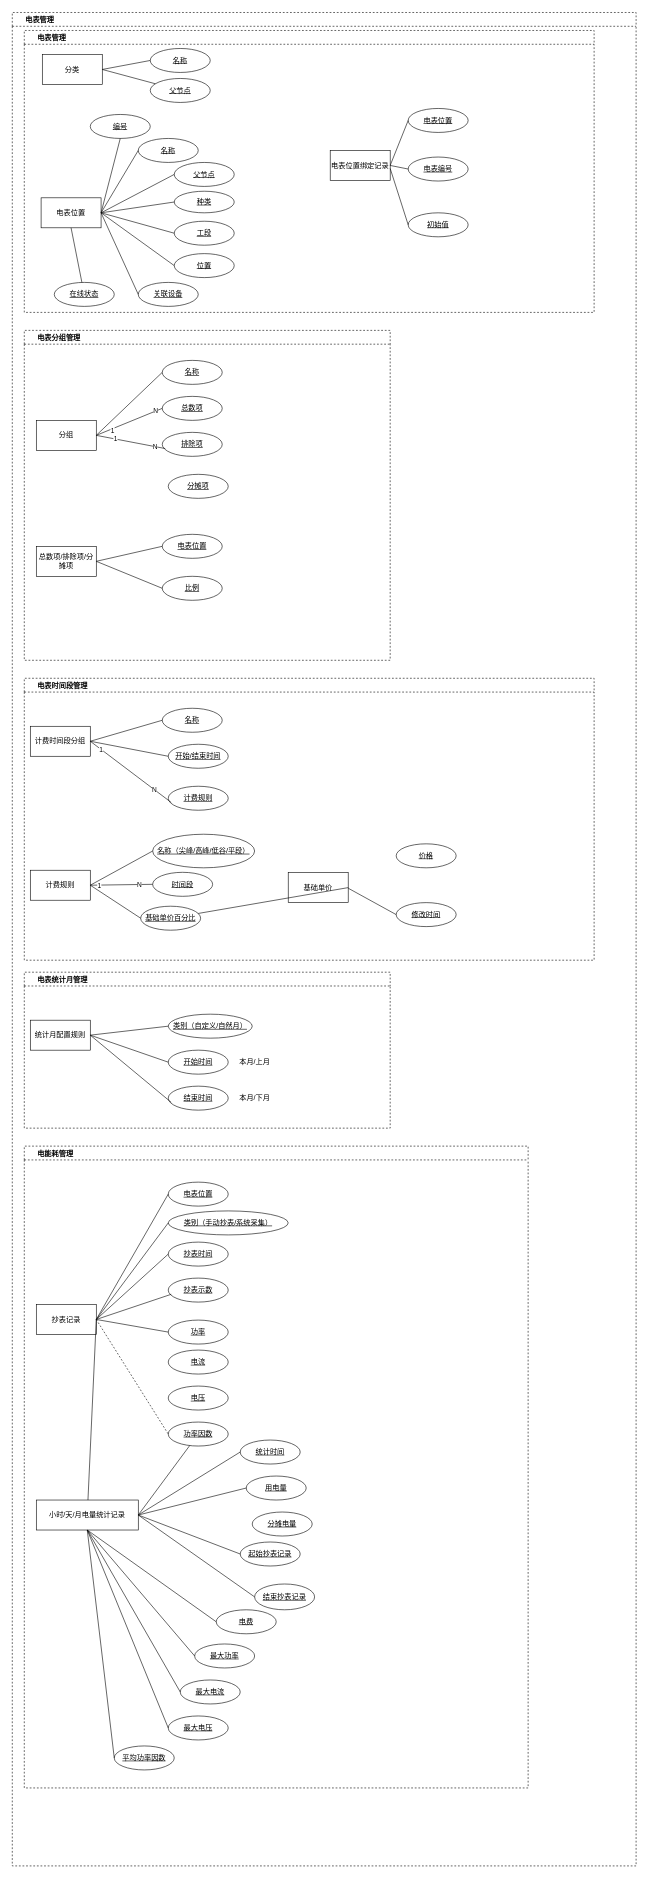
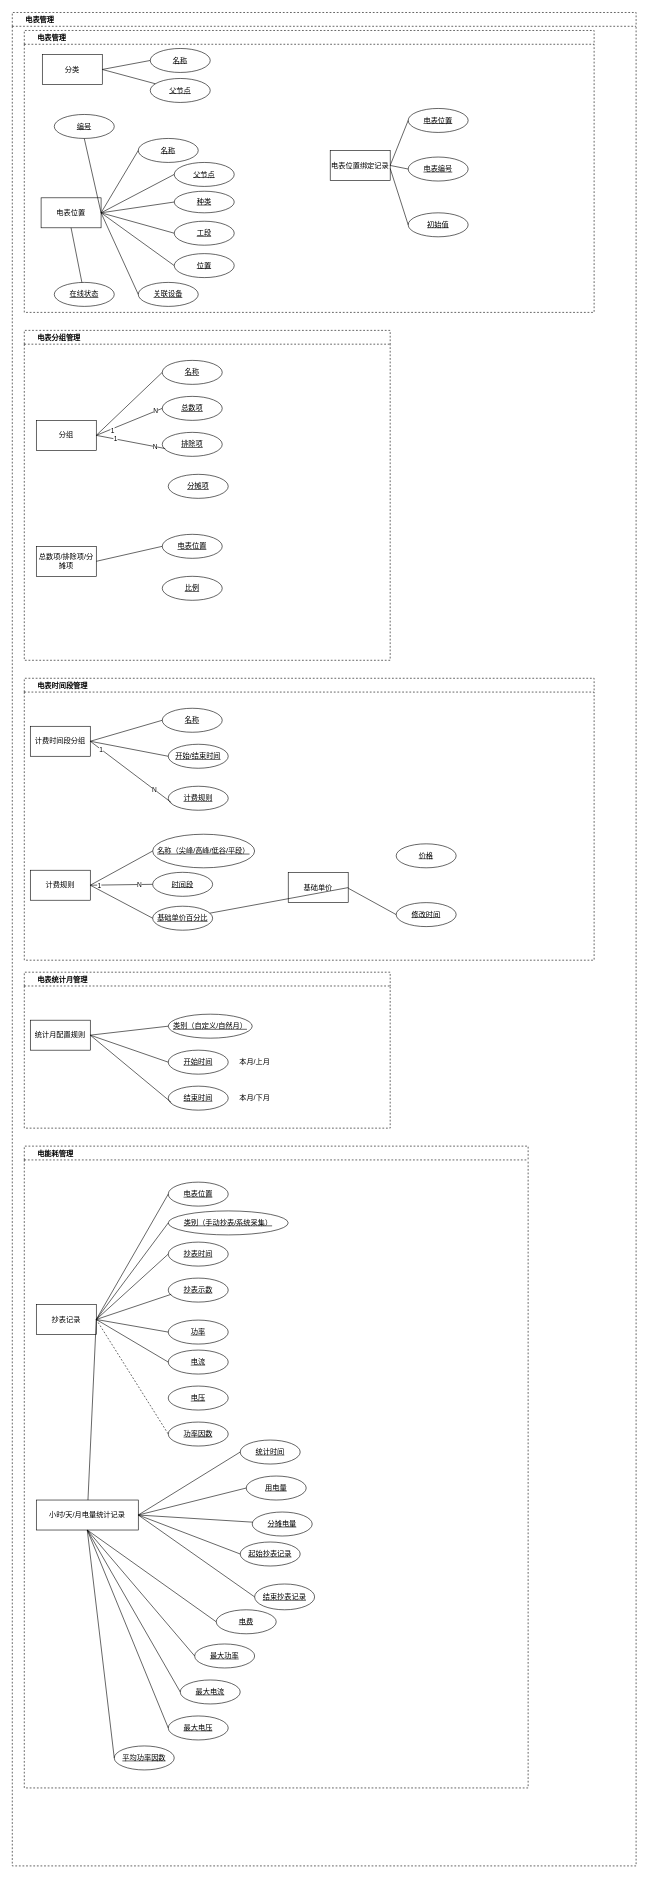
node "编号": moved (120, 126) -> (84, 126)
edge "总数项/排除项/分摊项" -- "比例": removed
node "基础单价百分比": moved (171, 918) -> (183, 918)
edge "抄表记录" -- "电流": added
edge "功率因数" -- "小时/天/月电量统计记录": now "分摊电量" -- "小时/天/月电量统计记录"
